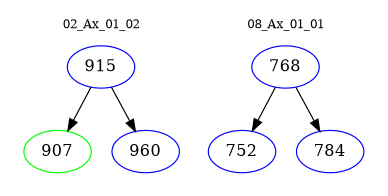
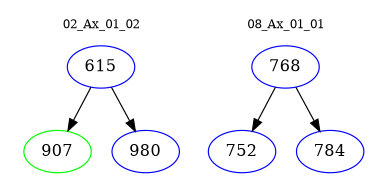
node "915": label "915" -> "615"
node "960": label "960" -> "980"
